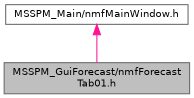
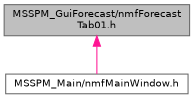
edge "MSSPM_GuiForecast/nmfForecast Tab01.h" -> "MSSPM_Main/nmfMainWindow.h": reversed
